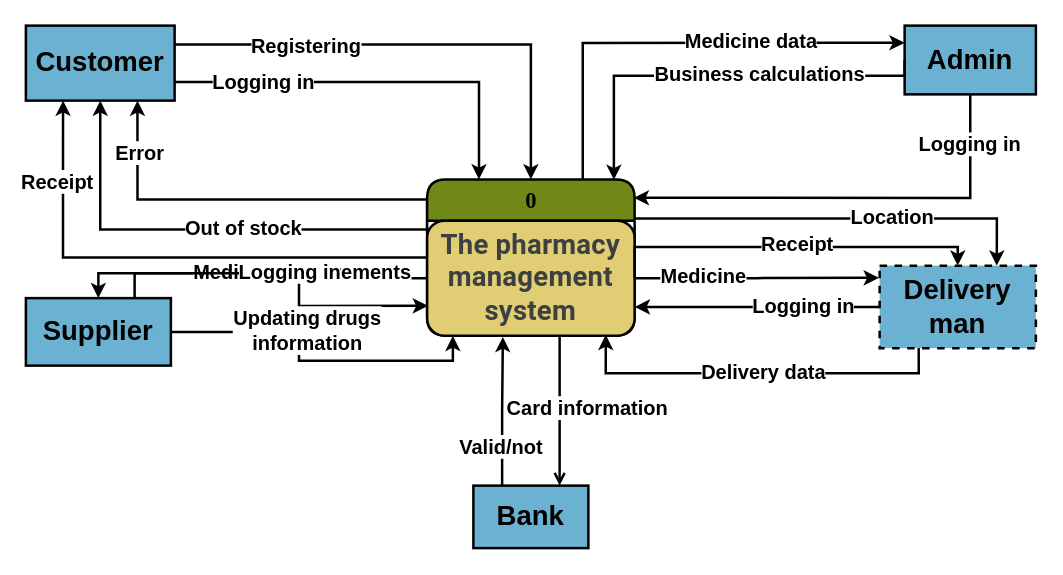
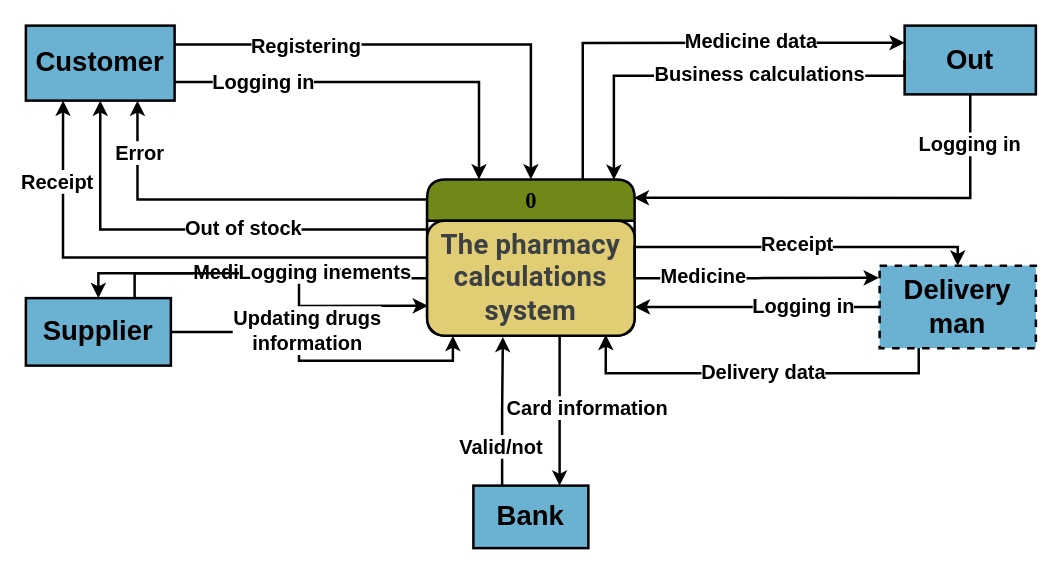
node "Admin": label "Admin" -> "Out"
edge "0" -> "Delivery man": removed, label "Location"
node "The pharmacy management system": label "The pharmacy management system" -> "The pharmacy calculations system"
edge "0" -> "Bank": arrowhead open -> classic
